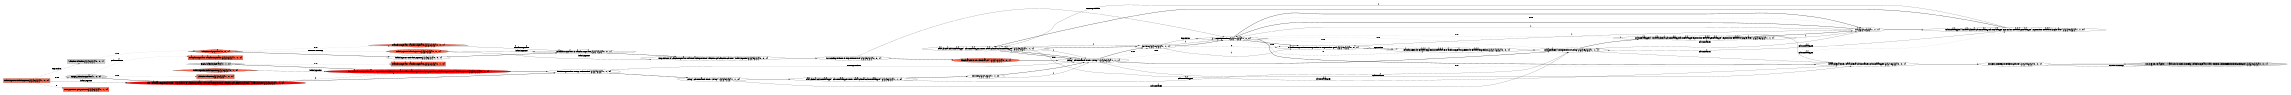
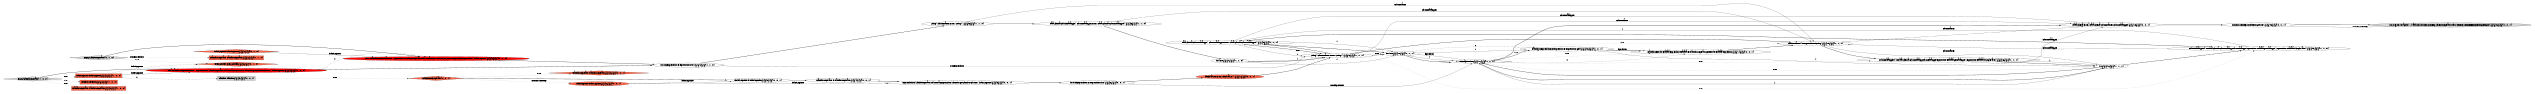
edge "TransformOperator transformOperator@@@2@@@['0', '0', '1']" -> "_transformOperator = transformOperator@@@4@@@['0', '0', '1']": removed, label "transformOperator"
edge "IndexSegment indexSegment@@@2@@@['0', '0', '1']" -> "_transformOperator = transformOperator@@@4@@@['0', '0', '1']": now "IndexSegment indexSegment@@@2@@@['0', '0', '1']" -> "_indexSegment = indexSegment@@@3@@@['0', '0', '1']"
node "_transformOperator = transformOperator@@@4@@@['0', '0', '1']": shape diamond -> ellipse
edge "String(( columnNames = new String((((@@@8@@@['1', '1', '1']" -> "i < numExpressions@@@11@@@['1', '1', '1']": removed, label "true"
edge "EmptySelectionOperator['1', '0', '0']" -> "TransformOperator transformOperator@@@2@@@['1', '0', '0']": label "columnNames" -> "true"
edge "EmptySelectionOperator['0', '1', '0']" -> "QueryContext queryContext@@@2@@@['0', '1', '0']": added, label "true"
edge "EmptySelectionOperator['0', '1', '0']" -> "TransformOperator transformOperator@@@2@@@['0', '1', '0']": label "true" -> "numExpressions"
edge "int i = 0@@@7@@@['1', '1', '0']" -> "int i = 0@@@10@@@['1', '1', '1']": added, label "i"
edge "IndexSegment indexSegment@@@2@@@['1', '0', '0']" -> "Selection selection@@@2@@@['0', '0', '1']": label "expression" -> "0"
node "EmptySelectionOperator['1', '0', '0']": shape ellipse -> diamond
edge "IndexSegment indexSegment@@@2@@@['1', '0', '0']" -> "EmptySelectionOperator['1', '0', '0']": reversed
edge "IndexSegment indexSegment@@@2@@@['1', '0', '0']" -> "QueryContext queryContext@@@2@@@['0', '1', '0']": label "0" -> "indexSegment"
node "QueryContext queryContext@@@2@@@['0', '1', '0']": shape box -> diamond
